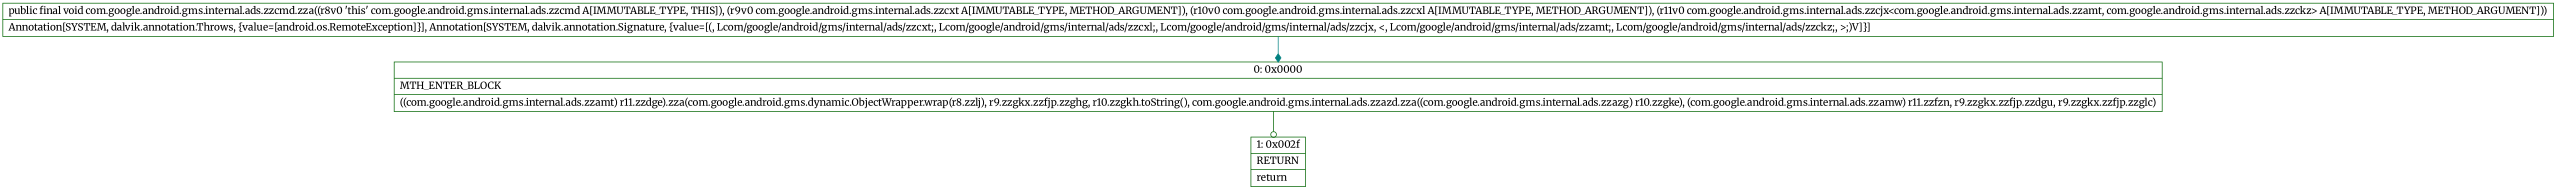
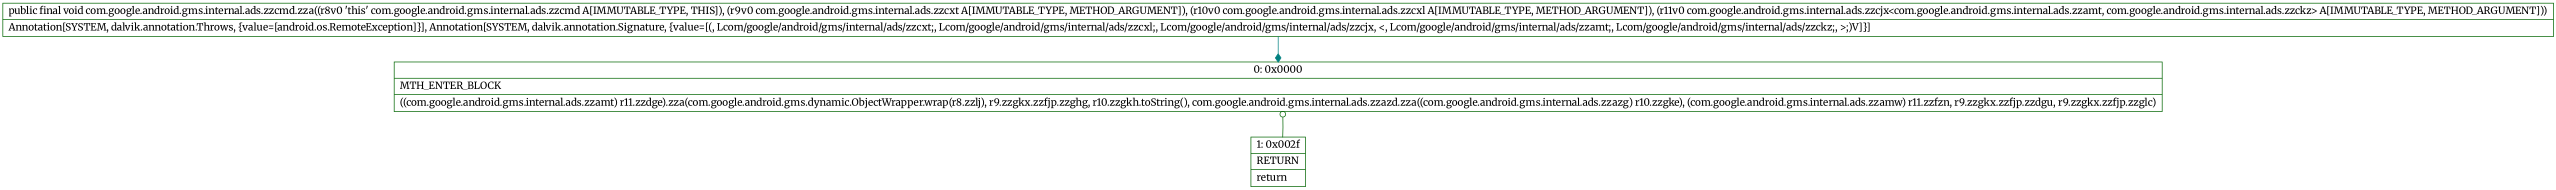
edge "0: 0x0000" -> "1: 0x002f": reversed
